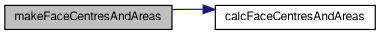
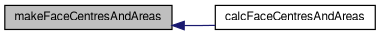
edge "makeFaceCentresAndAreas" -> "calcFaceCentresAndAreas": reversed
